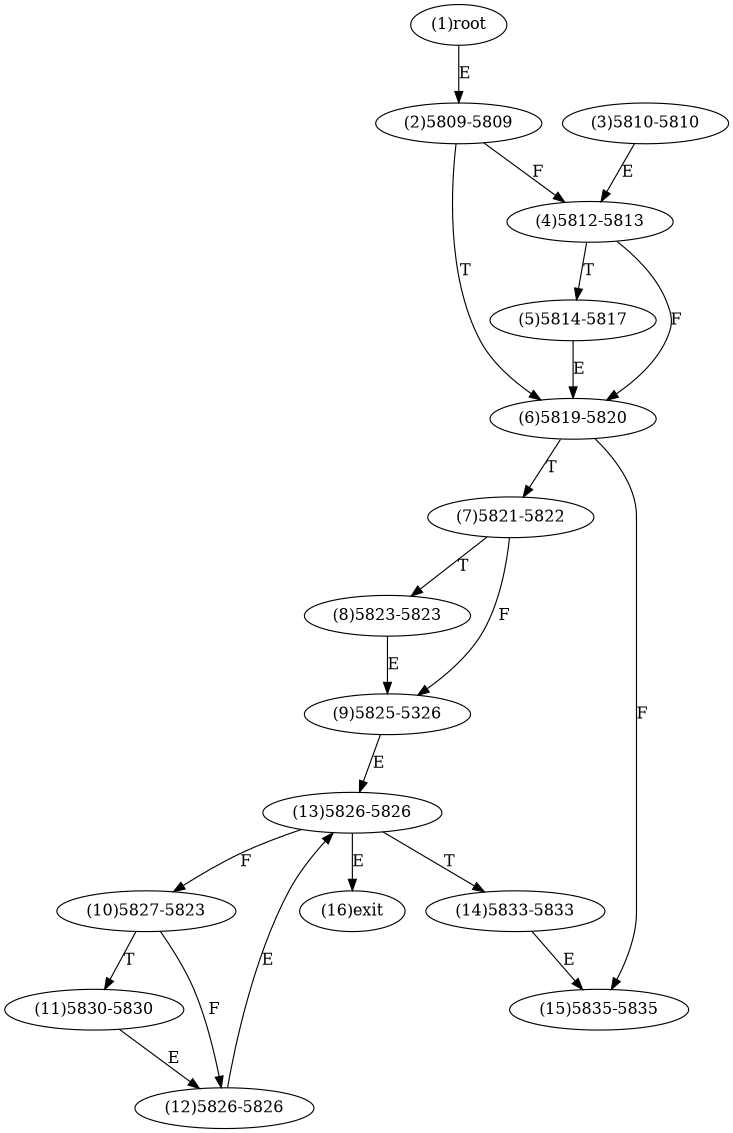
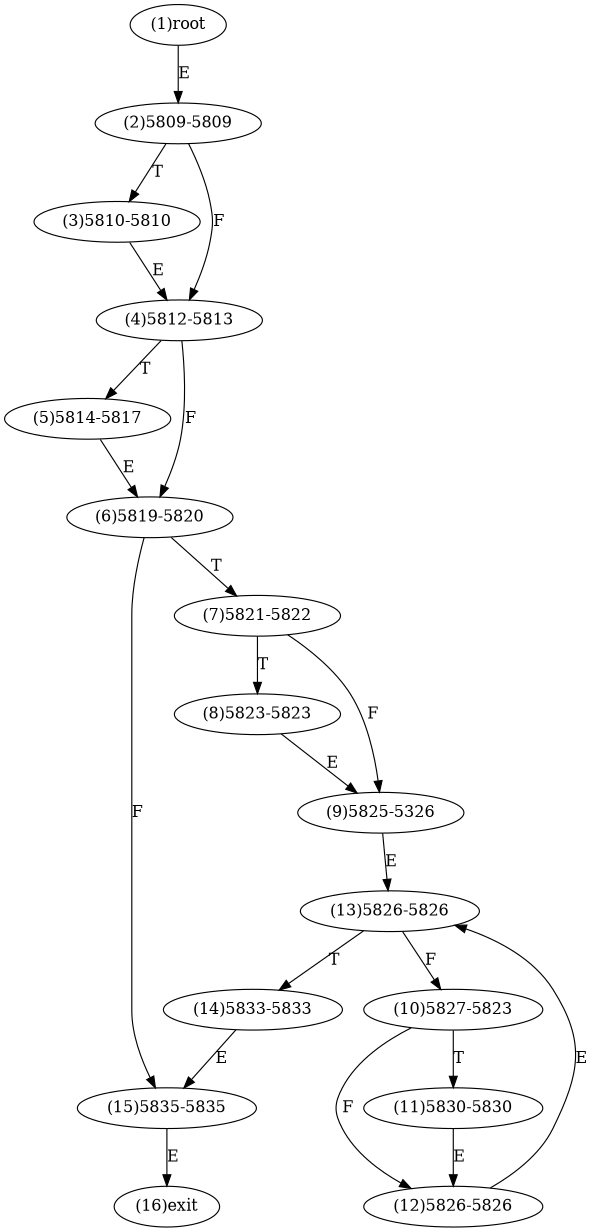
edge "(2)5809-5809" -> "(6)5819-5820": now "(2)5809-5809" -> "(3)5810-5810"
edge "(13)5826-5826" -> "(16)exit": now "(15)5835-5835" -> "(16)exit"
